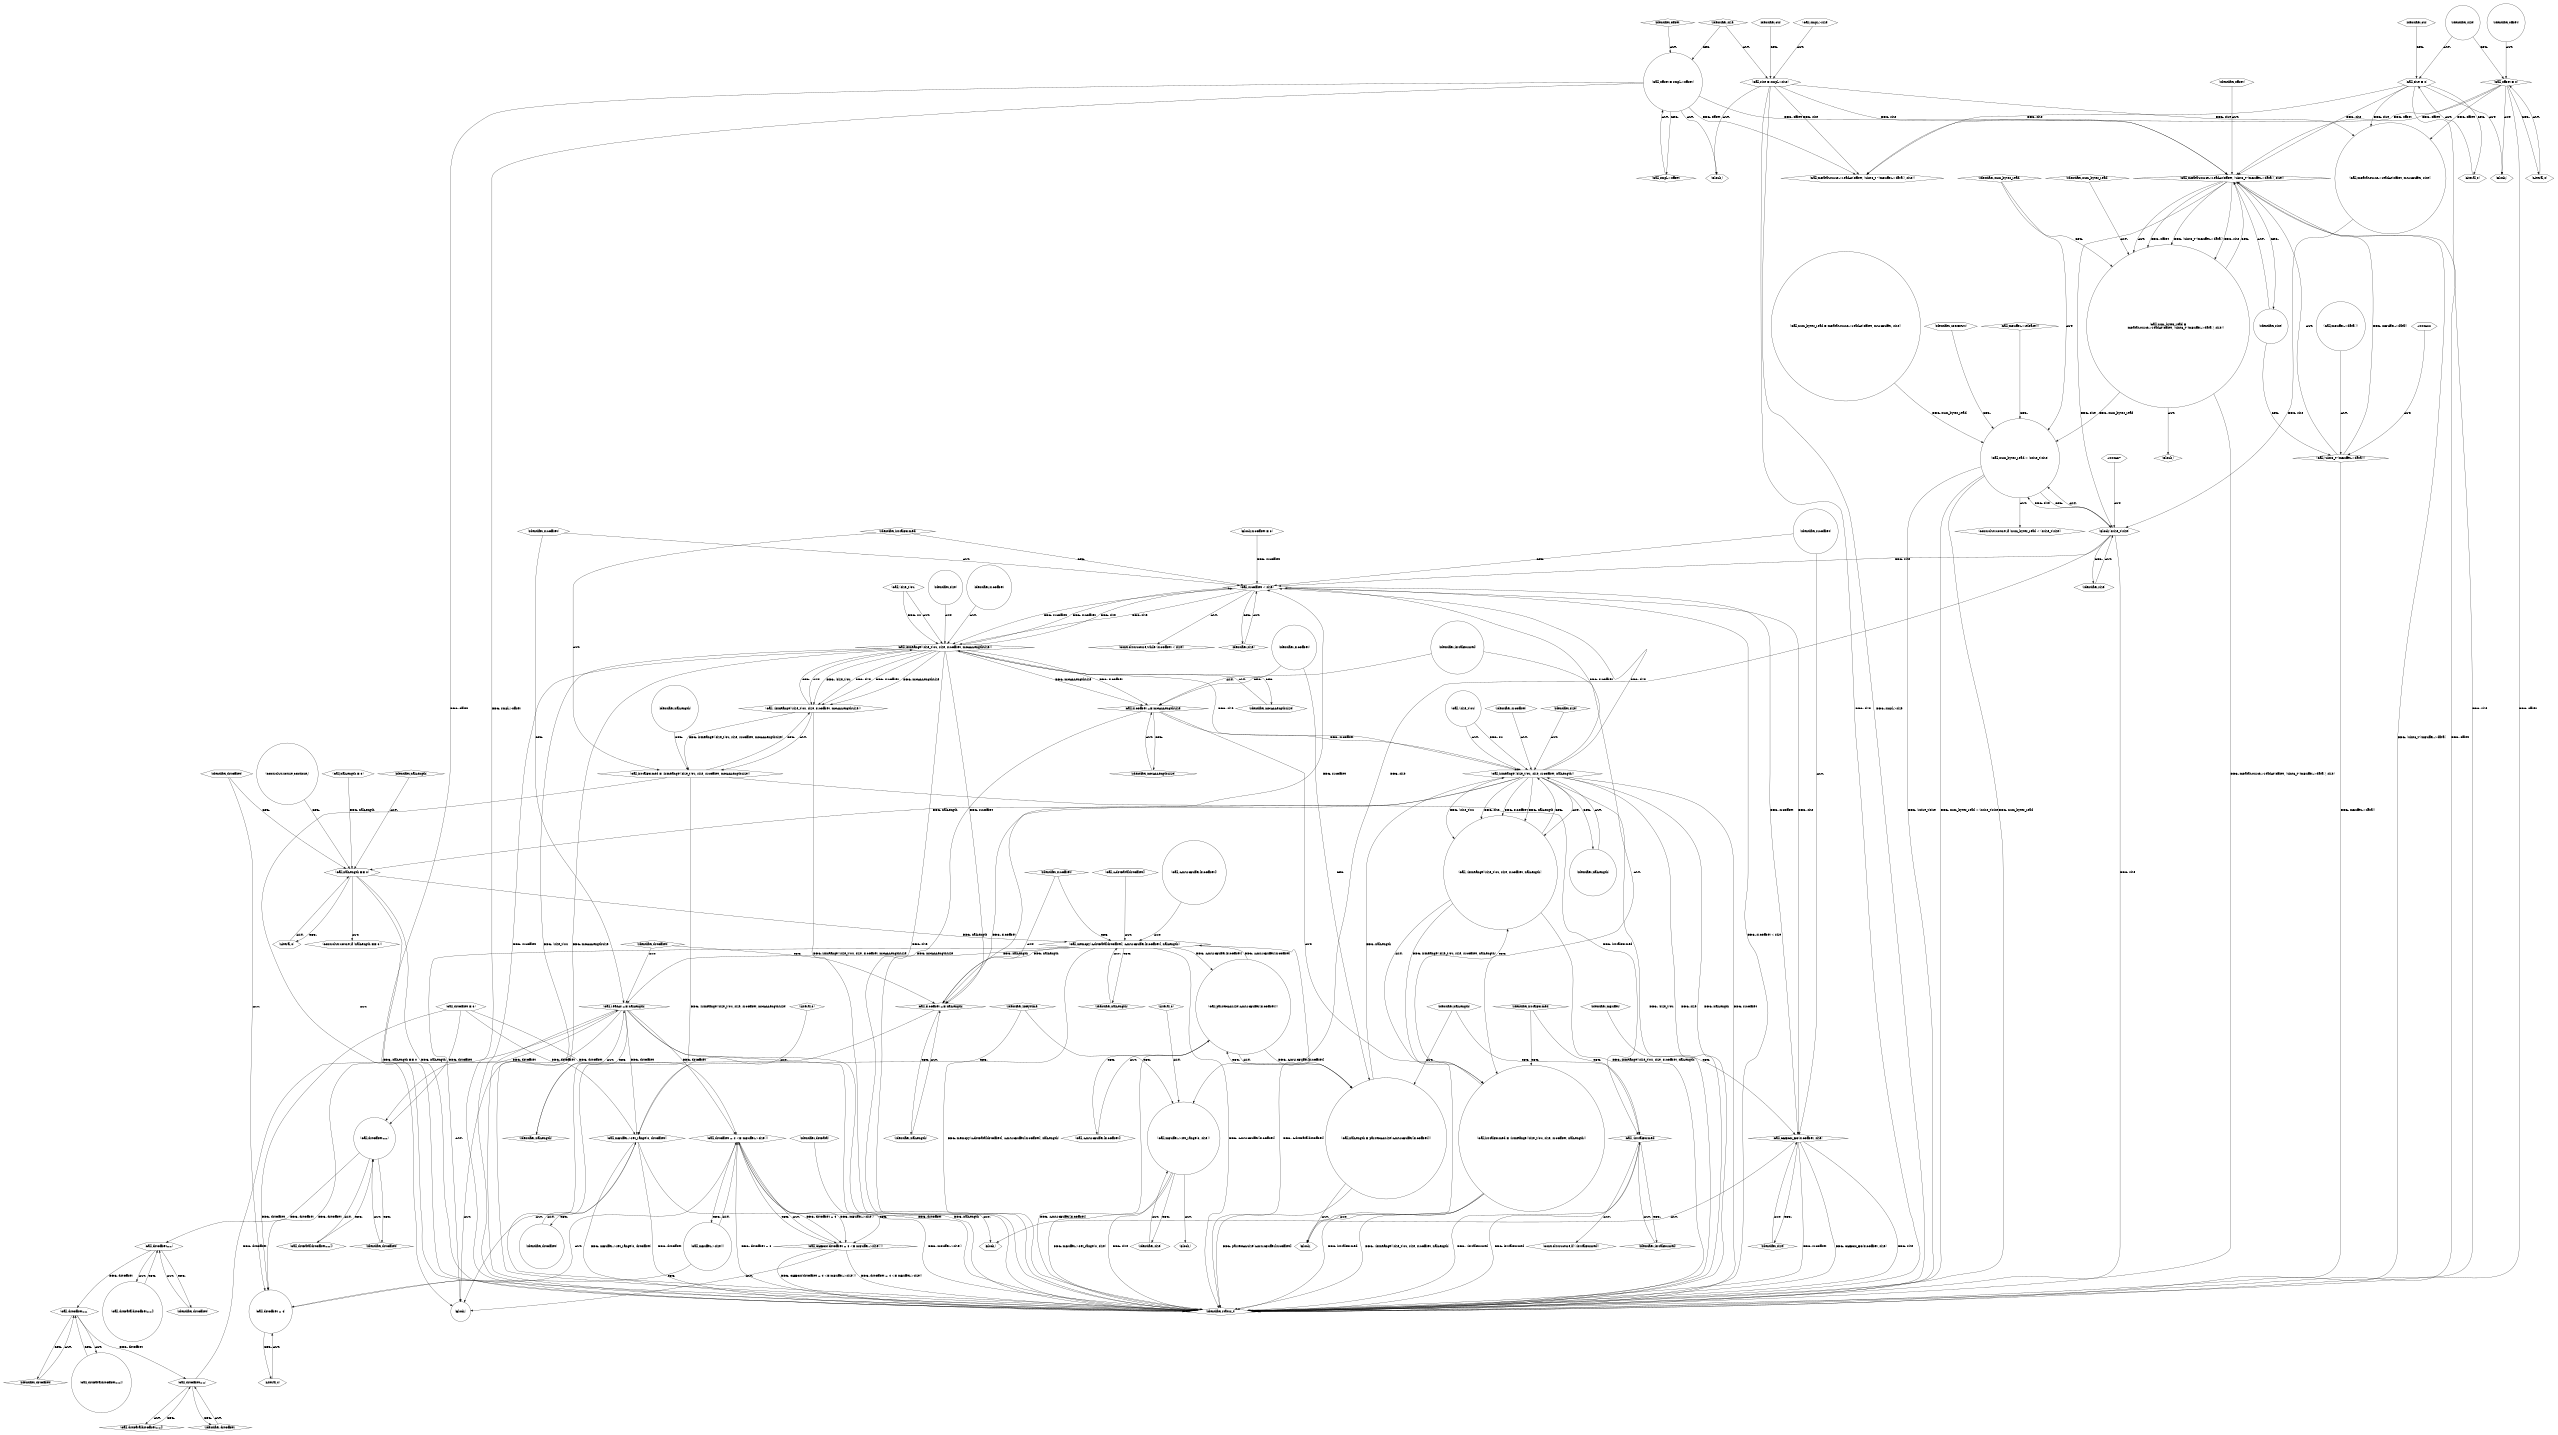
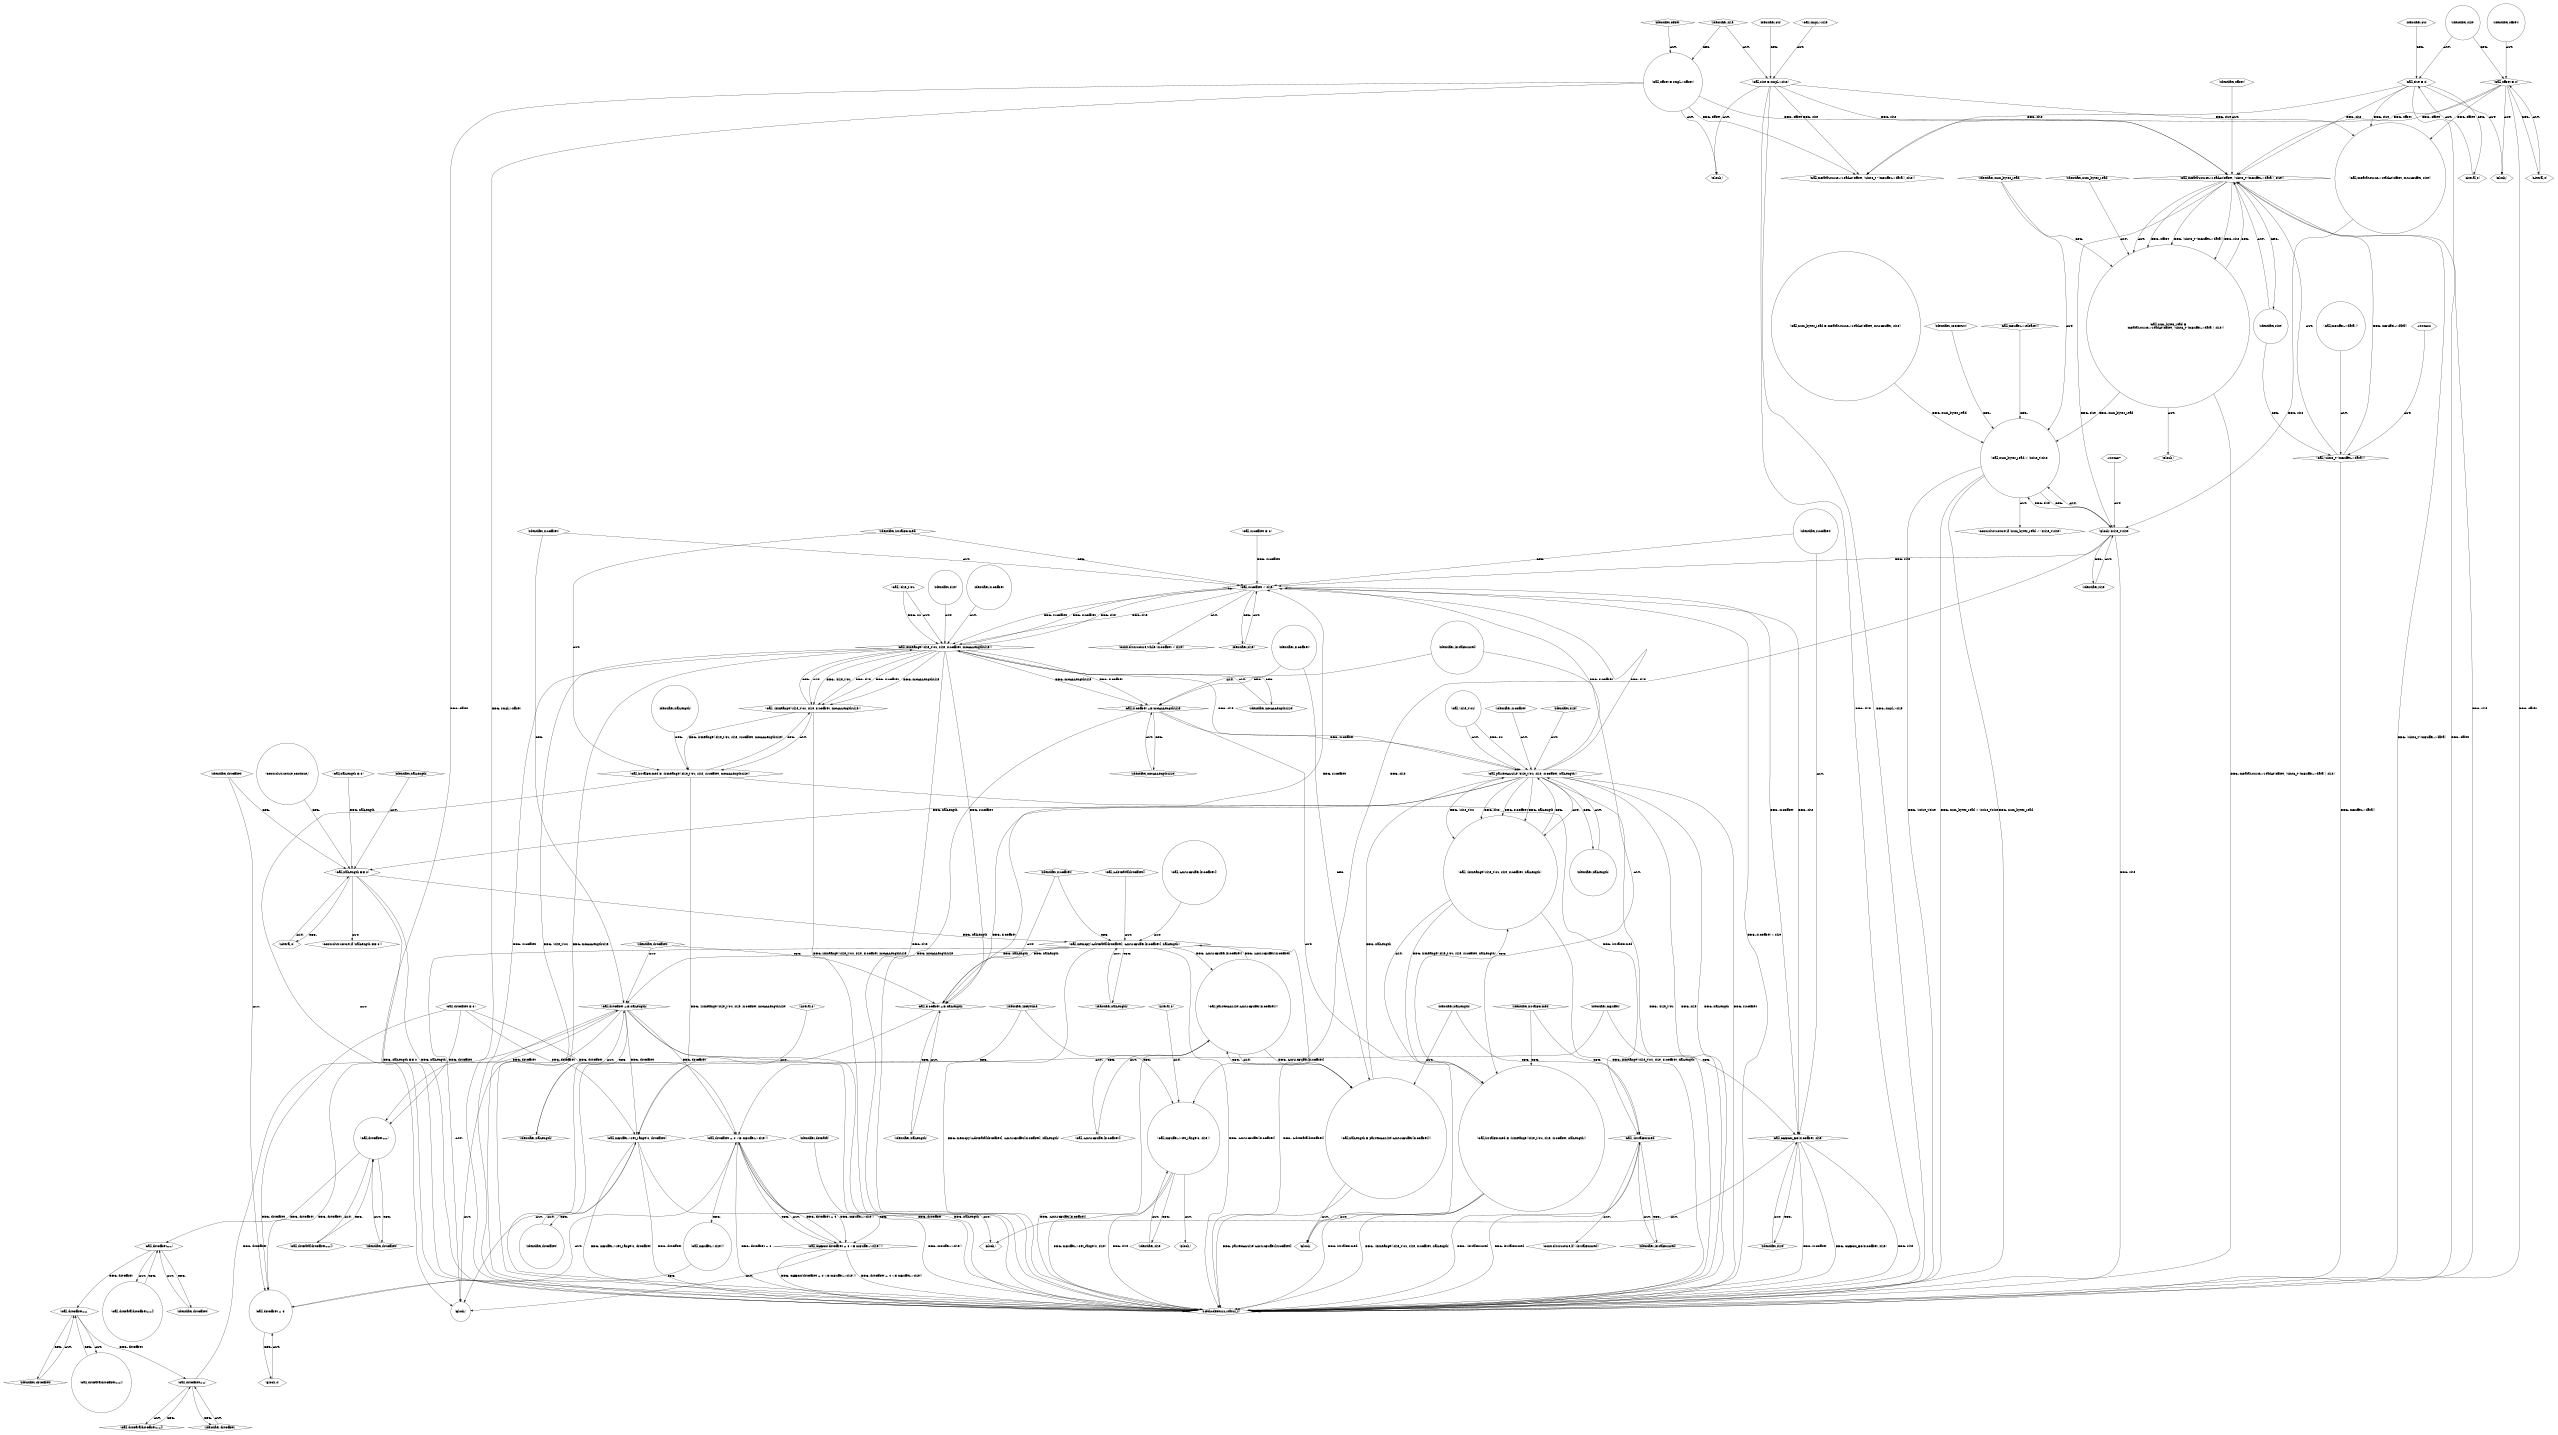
node "(Call,smpl->offset)": removed
node "(Block,srcOffset = 0)": label "(Block,srcOffset = 0)" -> "(Call,srcOffset = 0)"
node "(Call,isInRange((size_t)0u, size, srcOffset, nalLength))": label "(Call,isInRange((size_t)0u, size, srcOffset, nalLength))" -> "(Call,parseNALSize((size_t)0u, size, srcOffset, nalLength))"
node "(Call,readAt += nalLength)": label "(Call,readAt += nalLength)" -> "(Call,dstOffset += nalLength)"
edge "(Call,mBuffer->size())" -> "(Call,dstOffset + 4 <= mBuffer->size())": now "(Identifier,mBuffer)" -> "(Call,dstOffset + 4 <= mBuffer->size())"
node "(Identifier,status_t)": label "(Identifier,status_t)" -> "(MethodReturn,status_t)"
node "(Literal,4)": label "(Literal,4)" -> "(Block,4)"
